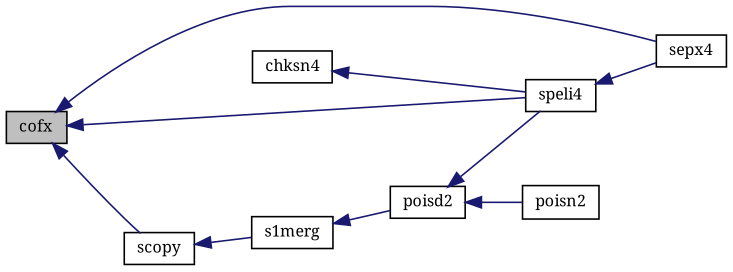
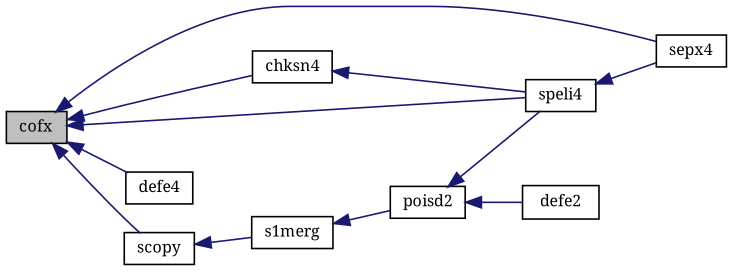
edge "chksn4" -> "cofx": added
node "defe4": added
node "poisn2": label "poisn2" -> "defe2"
